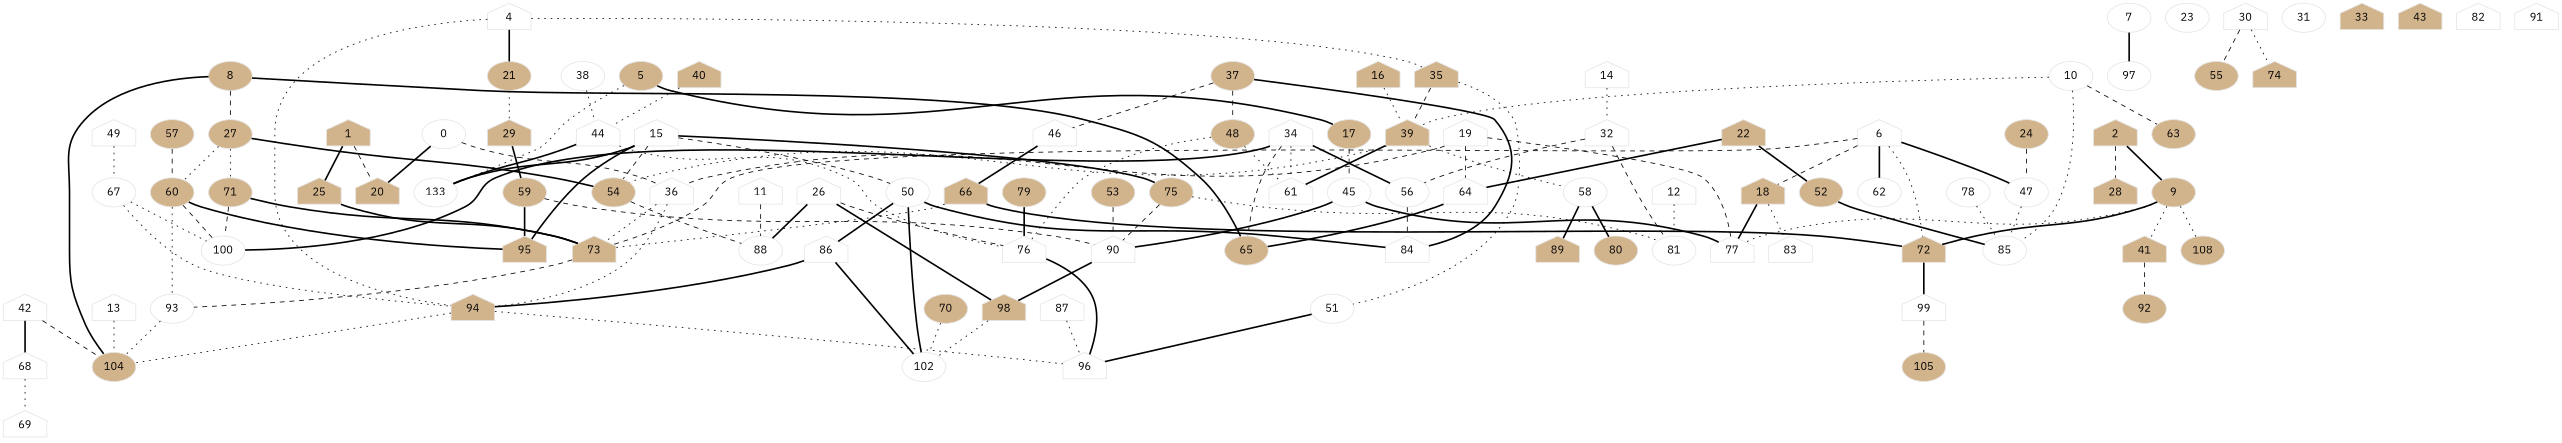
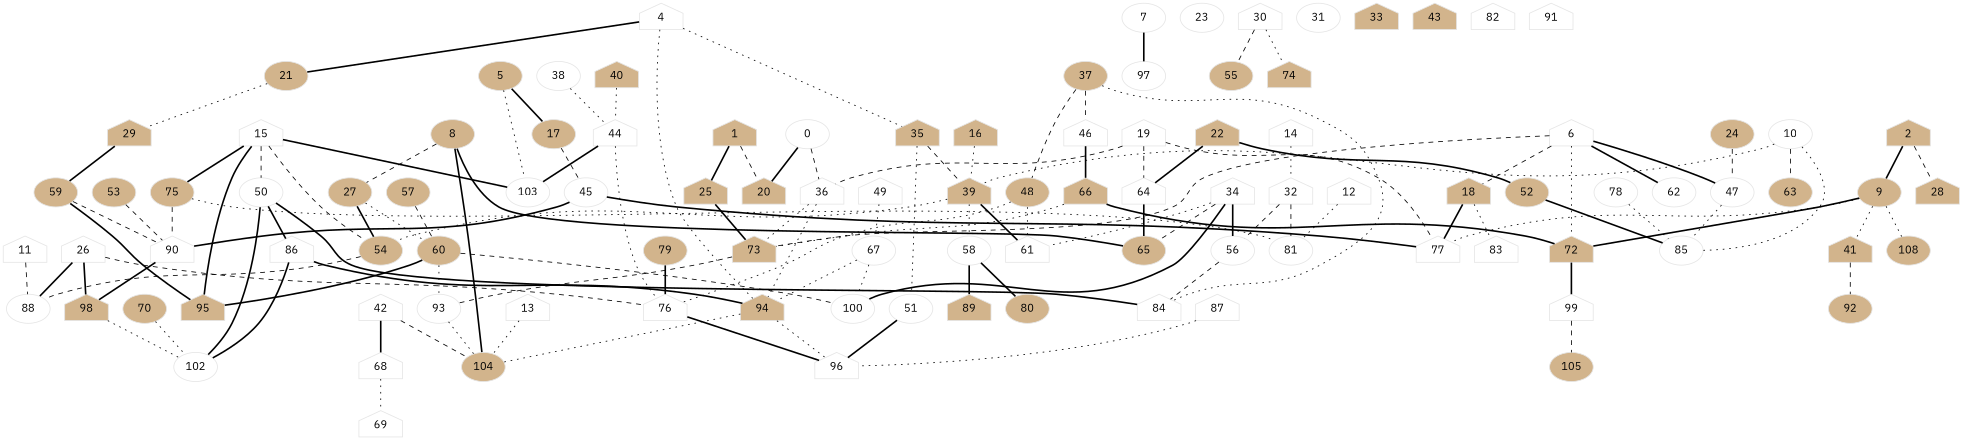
edge "37" -- "84": style bold -> dotted
node "71": removed
node "133": label "133" -> "103"
